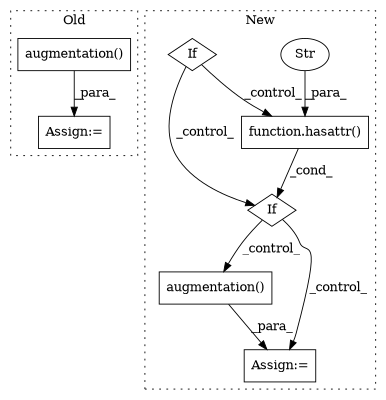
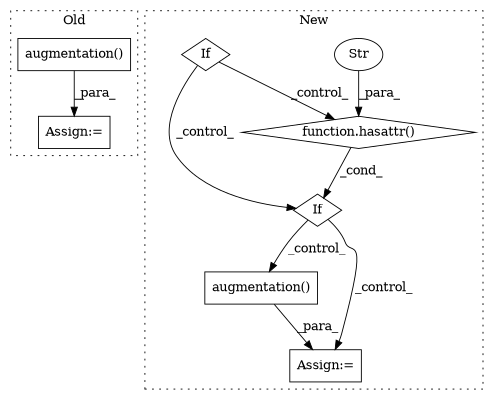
node "function.hasattr()": shape box -> diamond
